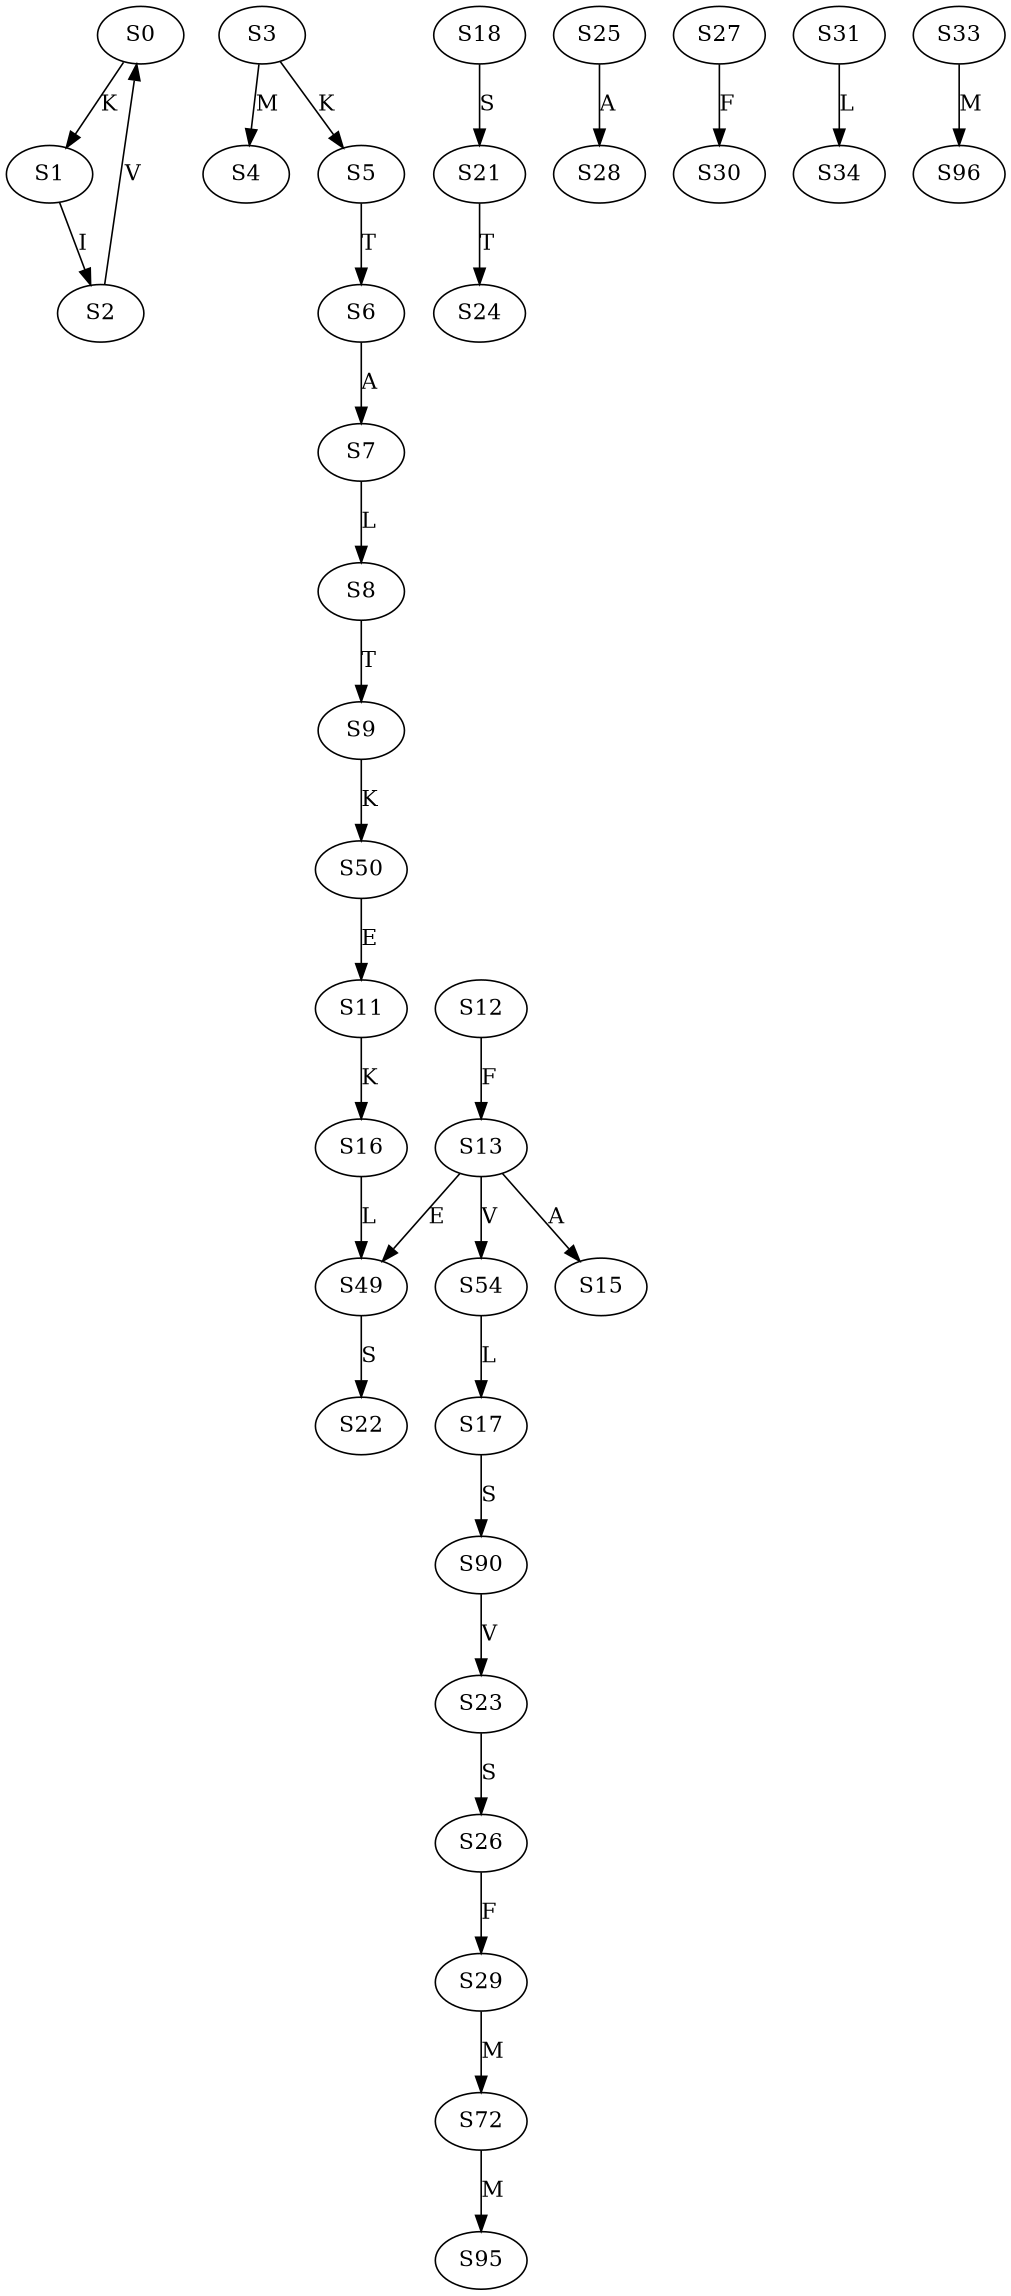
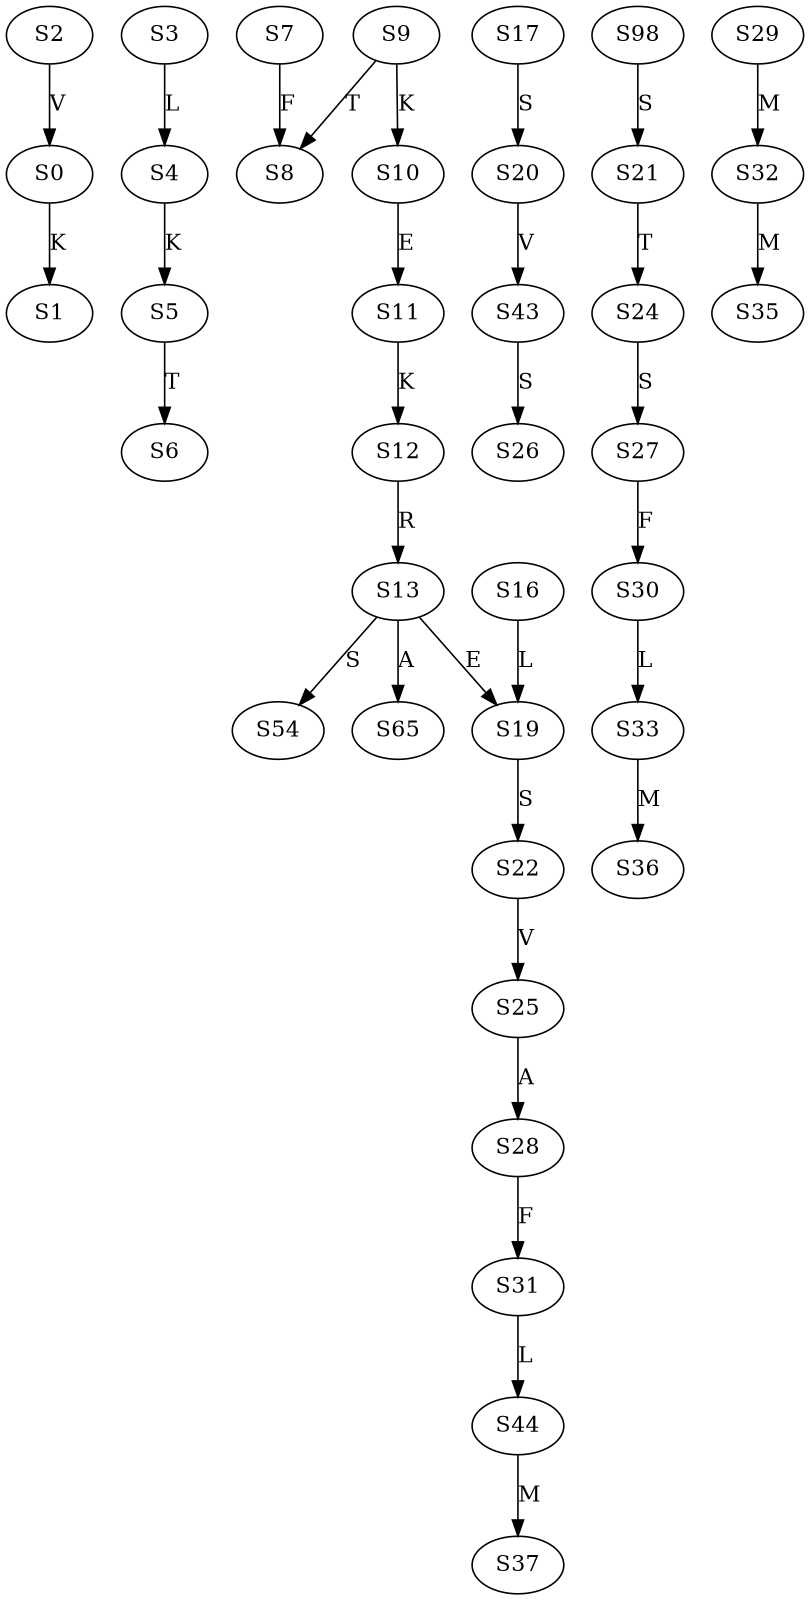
node "S18": label "S18" -> "S98"
edge "S3" -> "S5": now "S4" -> "S5"
edge "S3" -> "S4": label "M" -> "L"
node "S34": label "S34" -> "S44"
node "S96": label "S96" -> "S36"
edge "S1" -> "S2": removed, label "I"
edge "S6" -> "S7": removed, label "A"
edge "S24" -> "S27": added, label "S"
edge "S7" -> "S8": label "L" -> "F"
edge "S8" -> "S9": reversed
edge "S30" -> "S33": added, label "L"
node "S50": label "S50" -> "S10"
edge "S22" -> "S25": added, label "V"
edge "S11" -> "S16": now "S11" -> "S12"
edge "S12" -> "S13": label "F" -> "R"
edge "S28" -> "S31": added, label "F"
edge "S13" -> "S54": label "V" -> "S"
node "S49": label "S49" -> "S19"
node "S15": label "S15" -> "S65"
edge "S54" -> "S17": removed, label "L"
node "S90": label "S90" -> "S20"
node "S37": added
node "S23": label "S23" -> "S43"
edge "S26" -> "S29": removed, label "F"
node "S72": label "S72" -> "S32"
node "S95": label "S95" -> "S35"
